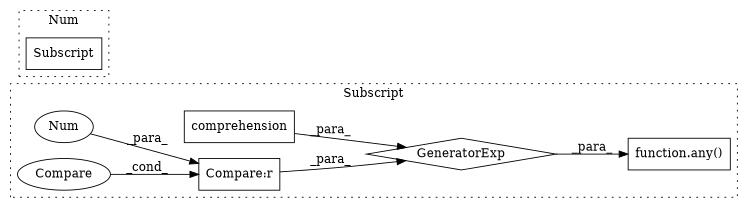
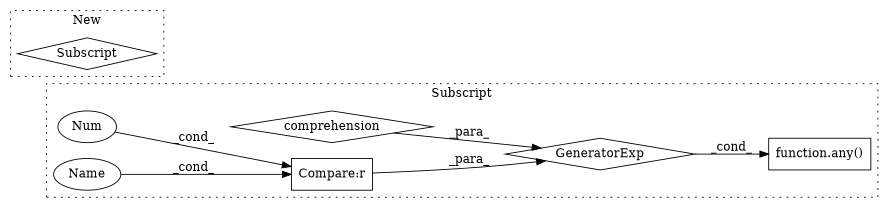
cluster "Num": label "Num" -> "New"
node "Subscript": shape box -> diamond
node "comprehension": shape box -> diamond
edge "Num" -> "Compare:r": label "_para_" -> "_cond_"
edge "GeneratorExp" -> "function.any()": label "_para_" -> "_cond_"
node "Compare": label "Compare" -> "Name"
